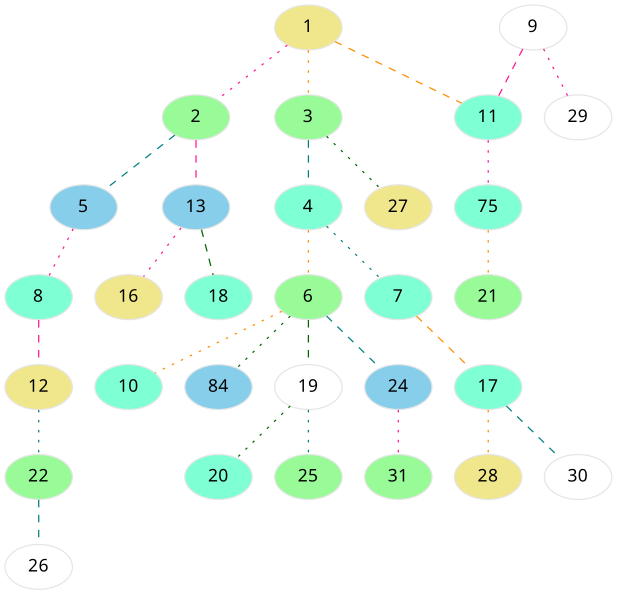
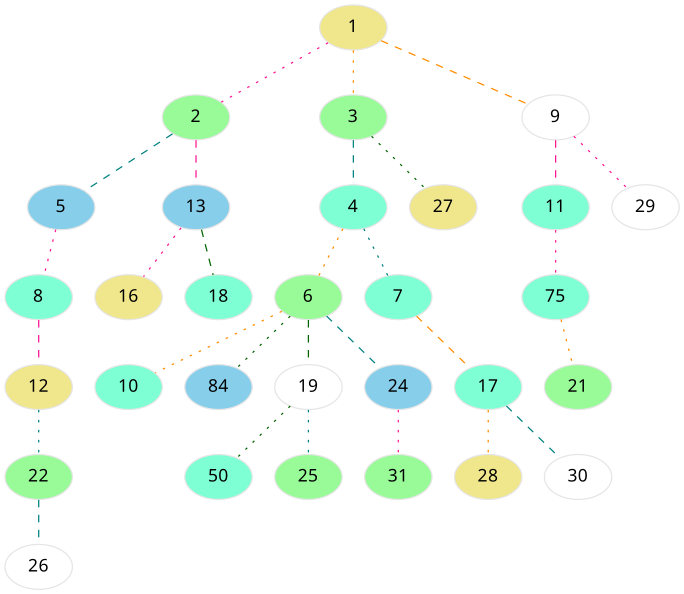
edge "1" -- "11": now "1" -- "9"
node "20": label "20" -> "50"
